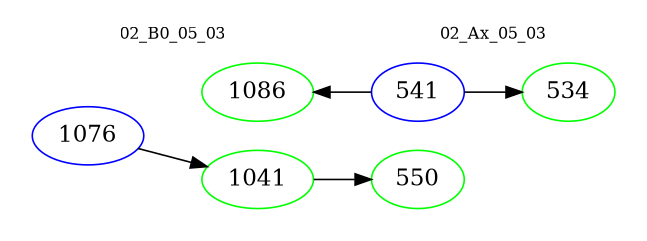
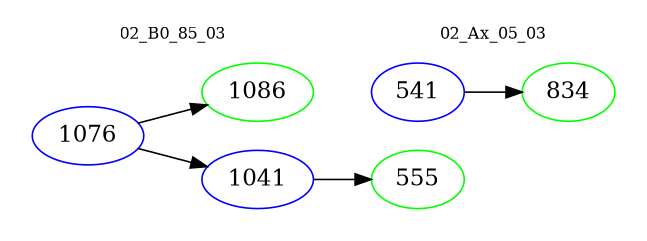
cluster "02_B0_05_03": label "02_B0_05_03" -> "02_B0_85_03"
edge "541" -> "1086": now "1076" -> "1086"
node "534": label "534" -> "834"
node "1041": color green -> blue
node "550": label "550" -> "555"
